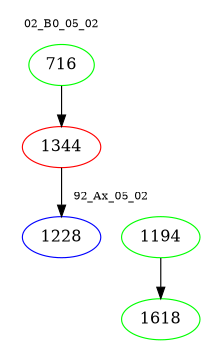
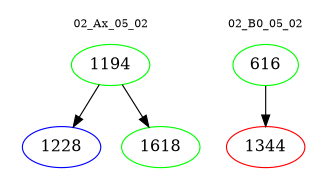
node "716": label "716" -> "616"
edge "1344" -> "1228": now "1194" -> "1228"
cluster "92_Ax_05_02": label "92_Ax_05_02" -> "02_Ax_05_02"
